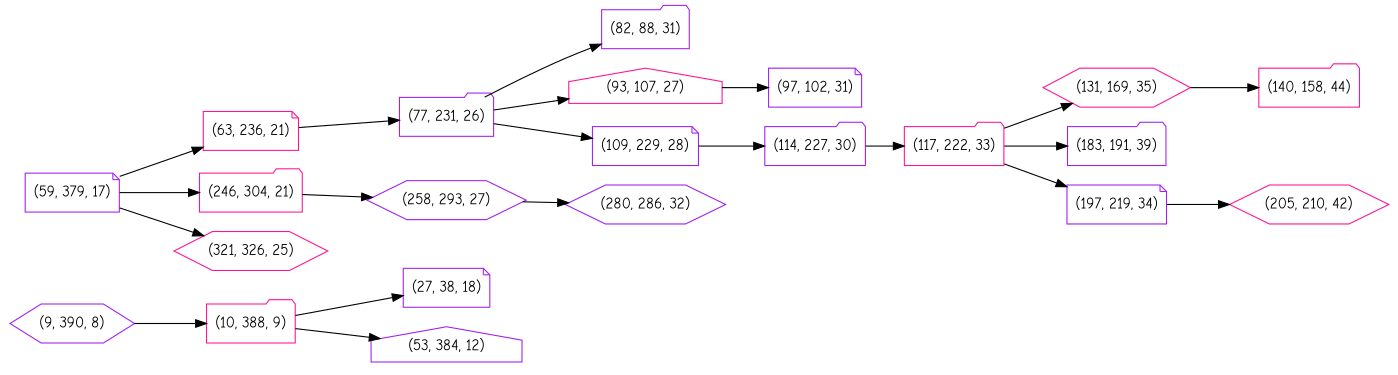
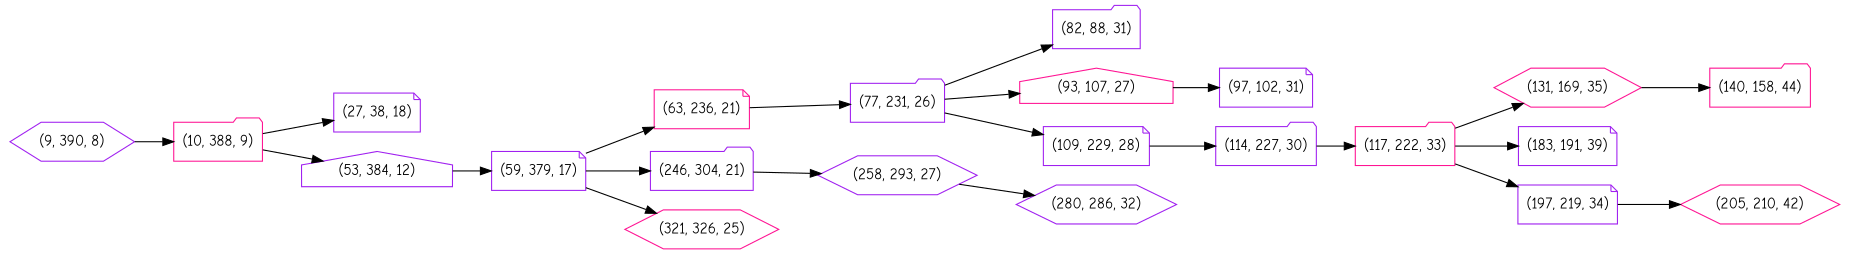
node "(183, 191, 39)": shape folder -> note
edge "(53, 384, 12)" -> "(59, 379, 17)": added
node "(246, 304, 21)": color deeppink -> purple
